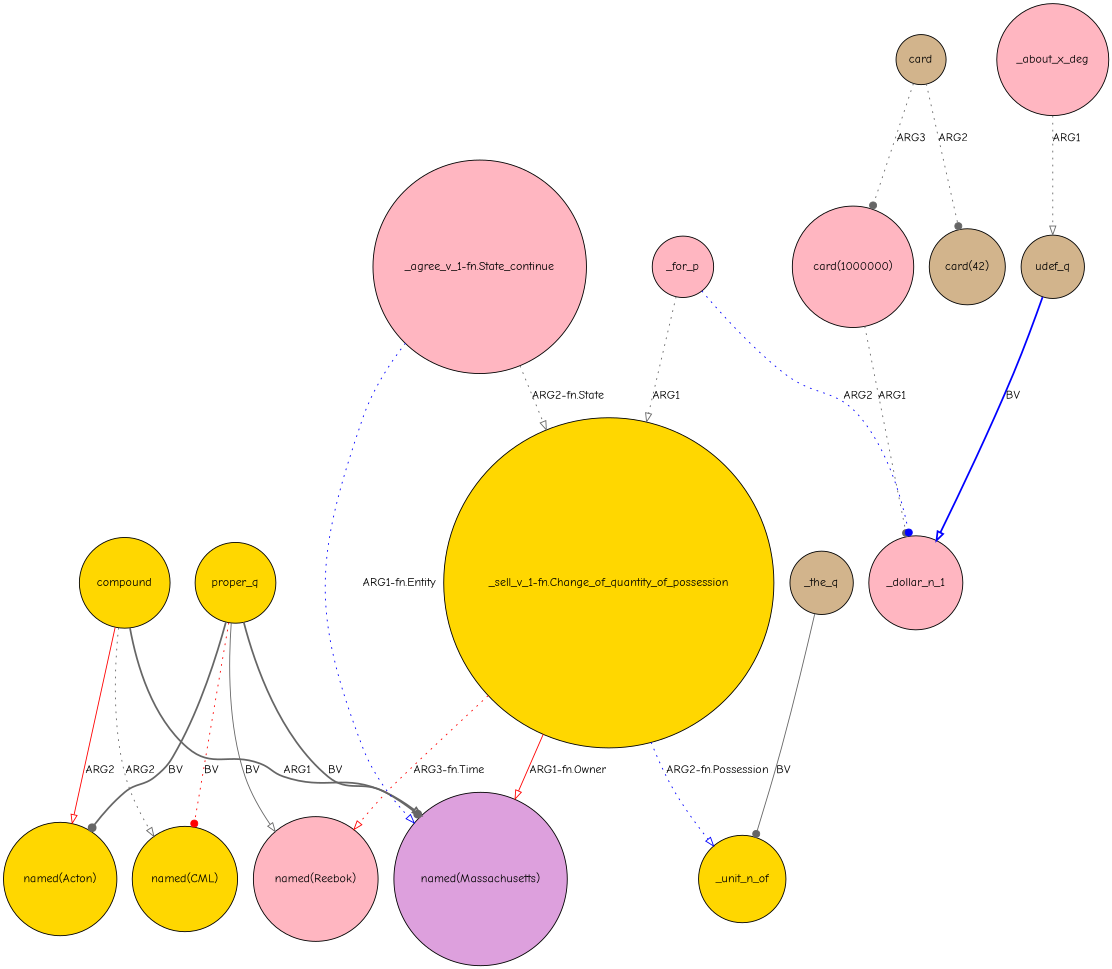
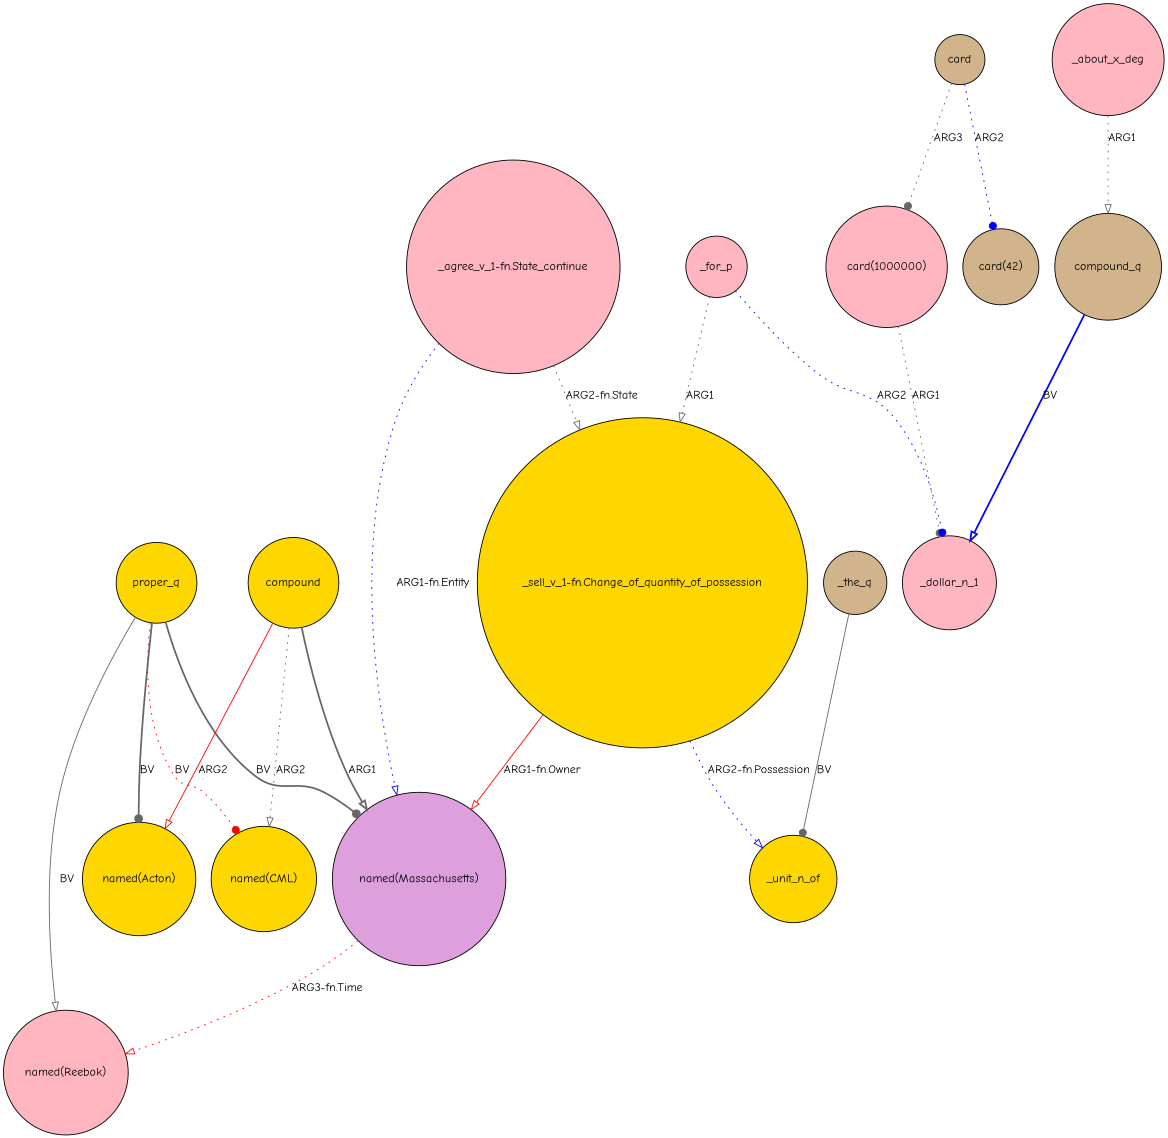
edge "card" -> "card(42)": color gray40 -> blue
node "udef_q": label "udef_q" -> "compound_q"
edge "_sell_v_1-fn.Change_of_quantity_of_possession" -> "named(Reebok)": now "named(Massachusetts)" -> "named(Reebok)"
